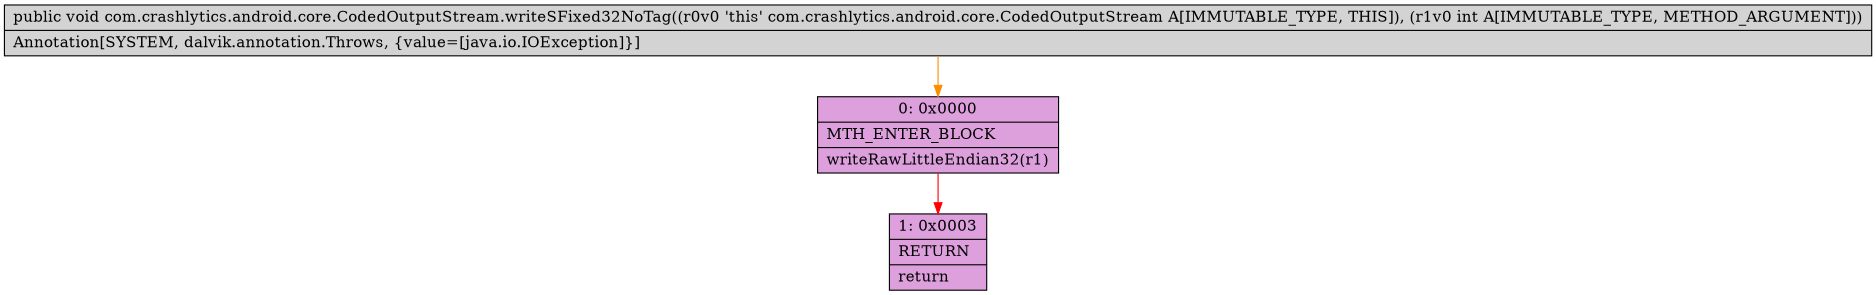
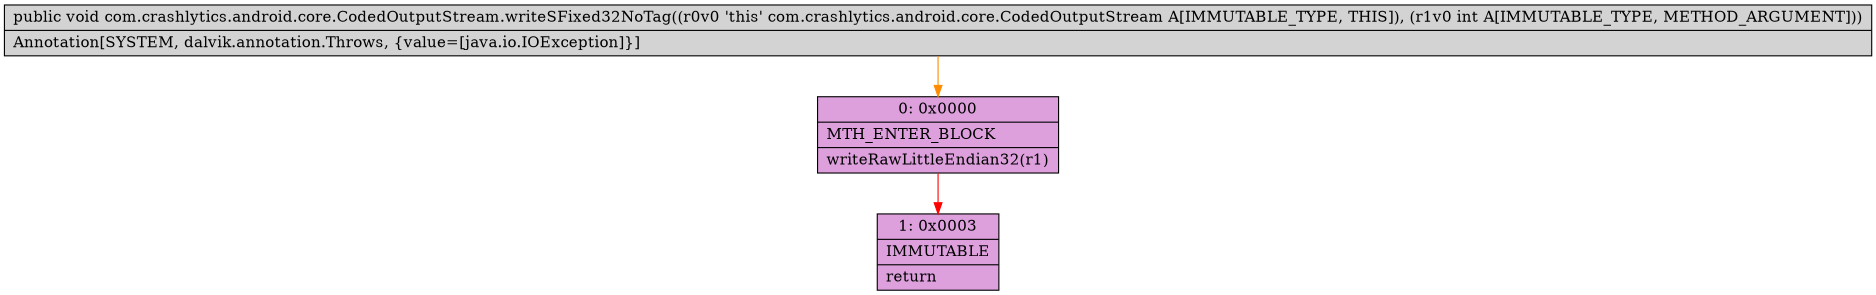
node "1: 0x0003": text "RETURN" -> "IMMUTABLE"
